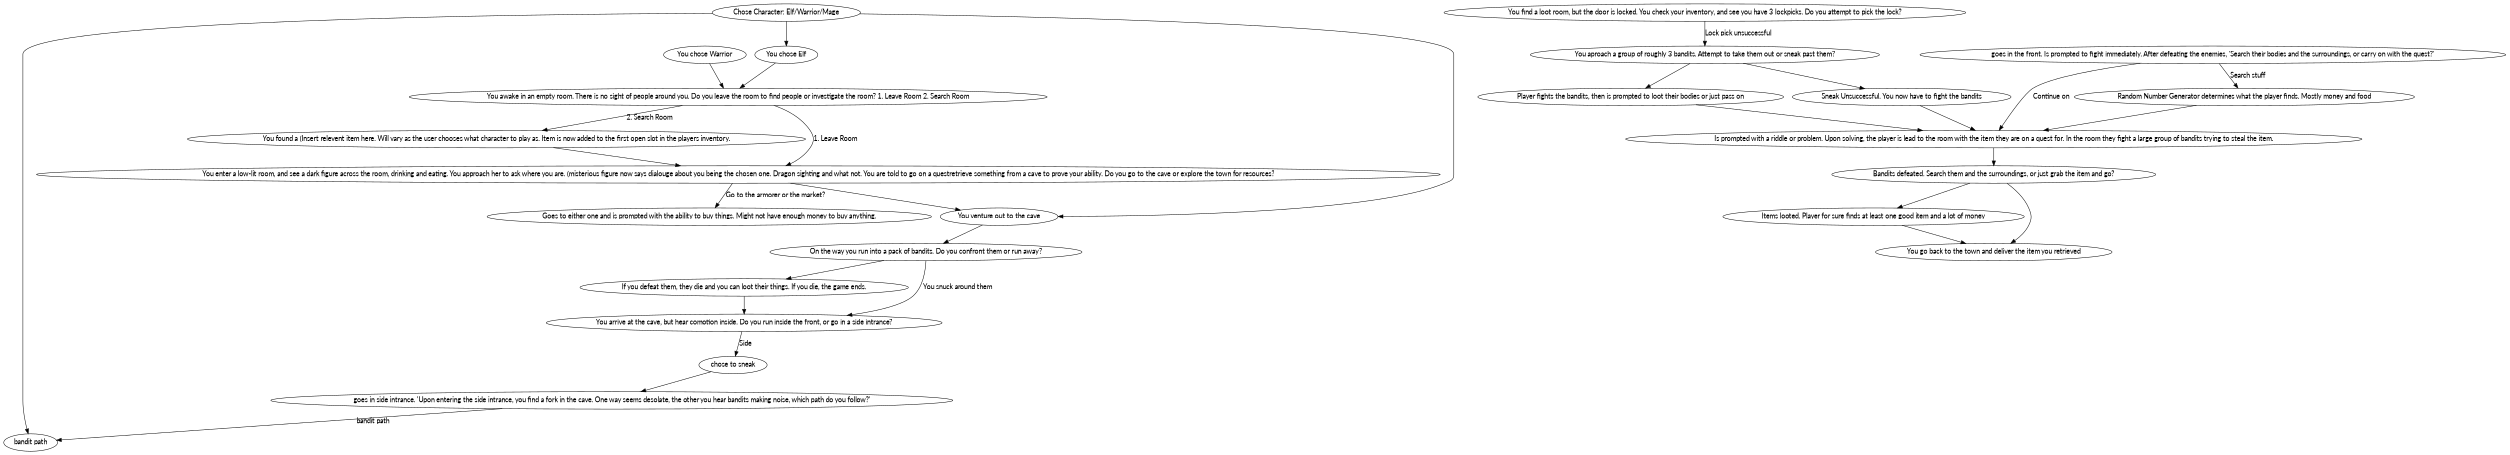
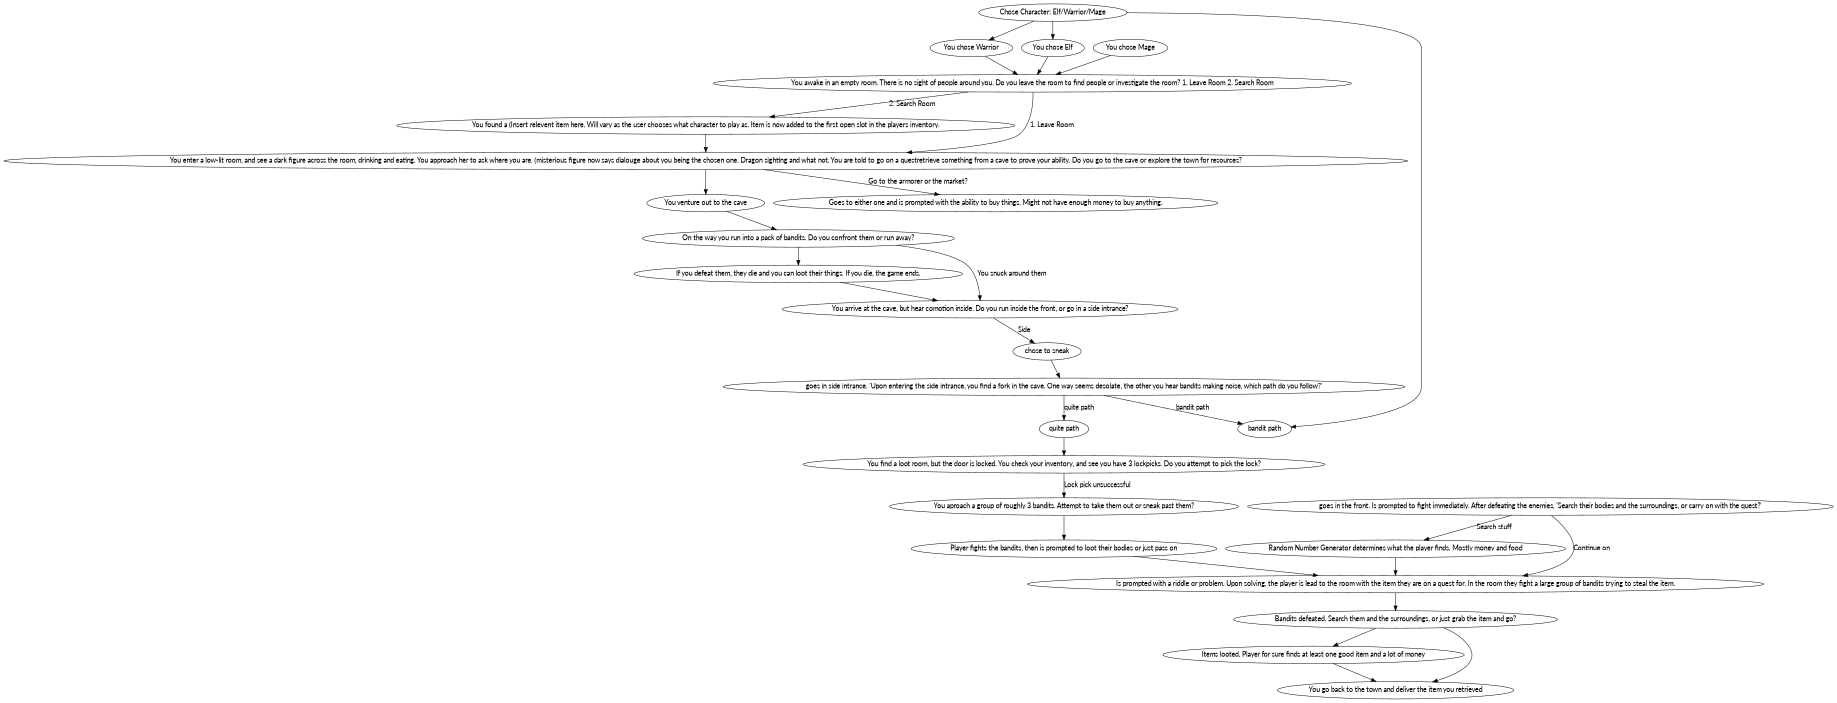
edge "Chose Character: Elf/Warrior/Mage" -> "You venture out to the cave": now "Chose Character: Elf/Warrior/Mage" -> "You chose Warrior"
node "You chose Mage": added
node "Sneak Unsuccessful. You now have to fight the bandits": removed
node "quite path": added
